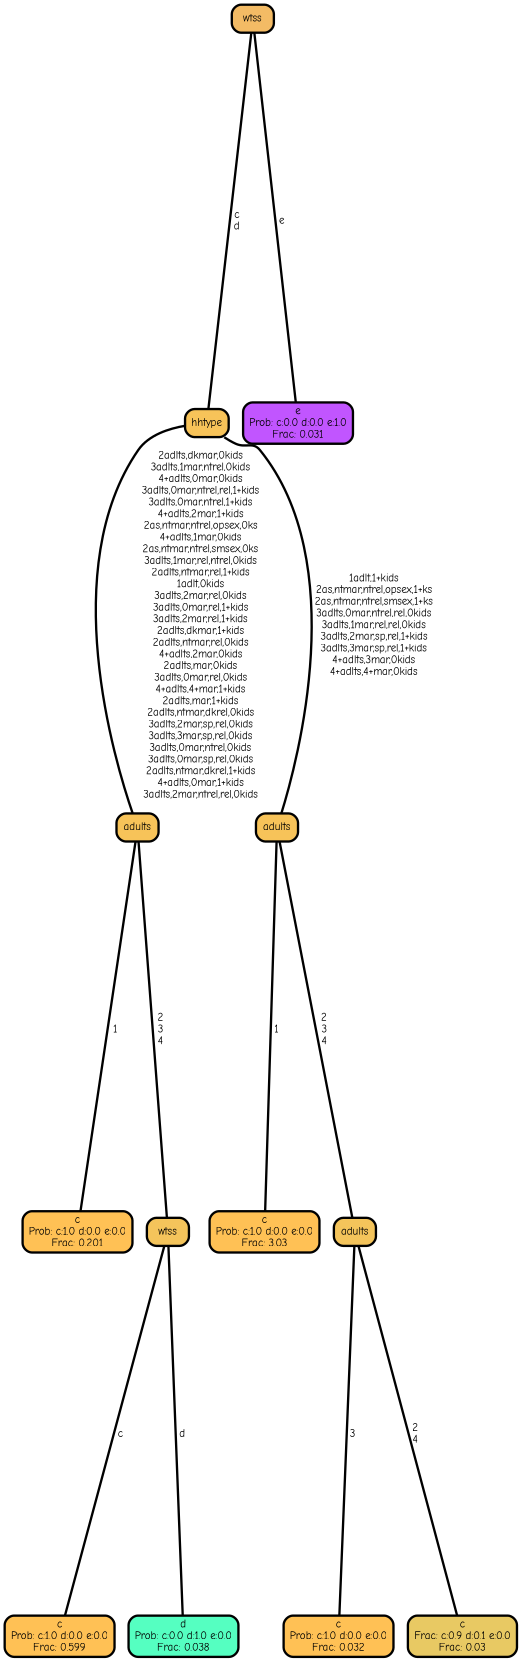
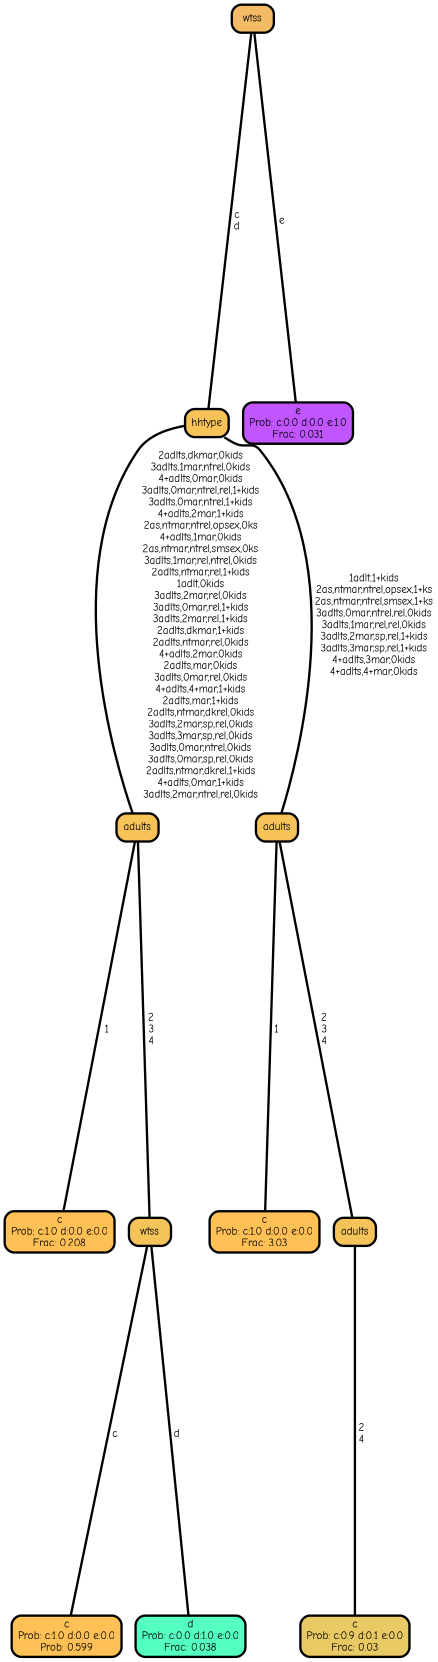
node "c Prob: c:1.0 d:0.0 e:0.0 Frac: 0.201": label "c Prob: c:1.0 d:0.0 e:0.0 Frac: 0.201" -> "c Prob: c:1.0 d:0.0 e:0.0 Frac: 0.208"
node "c Prob: c:1.0 d:0.0 e:0.0 Frac: 0.599": label "c Prob: c:1.0 d:0.0 e:0.0 Frac: 0.599" -> "c Prob: c:1.0 d:0.0 e:0.0 Prob: 0.599"
node "c Prob: c:1.0 d:0.0 e:0.0 Frac: 0.032": removed
node "c Frac: c:0.9 d:0.1 e:0.0 Frac: 0.03": label "c Frac: c:0.9 d:0.1 e:0.0 Frac: 0.03" -> "c Prob: c:0.9 d:0.1 e:0.0 Frac: 0.03"
